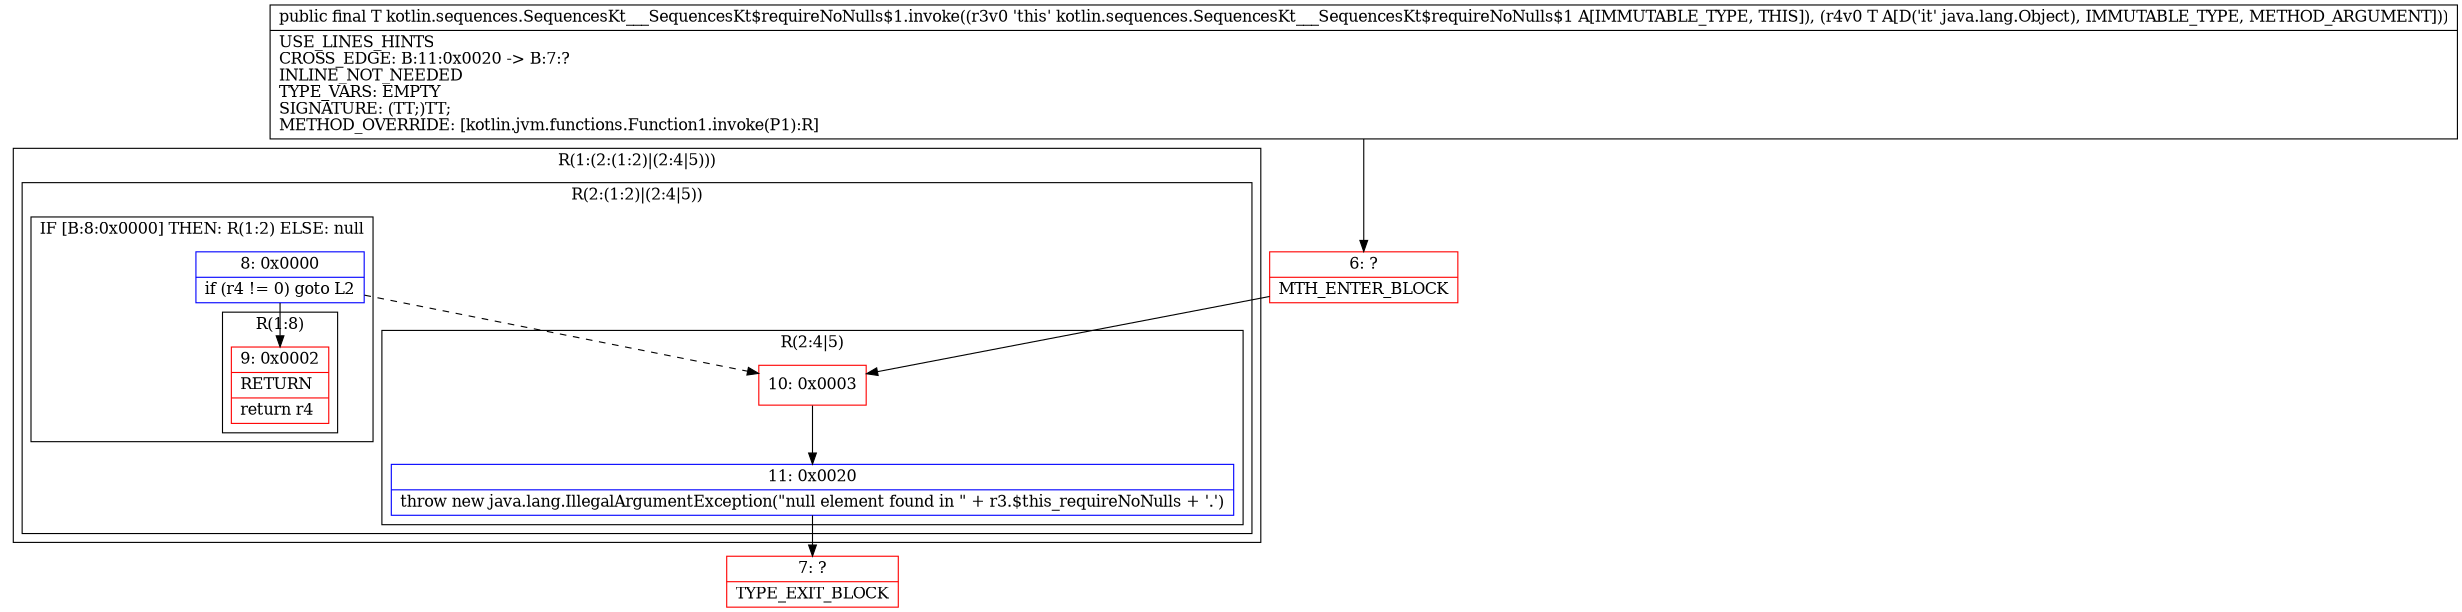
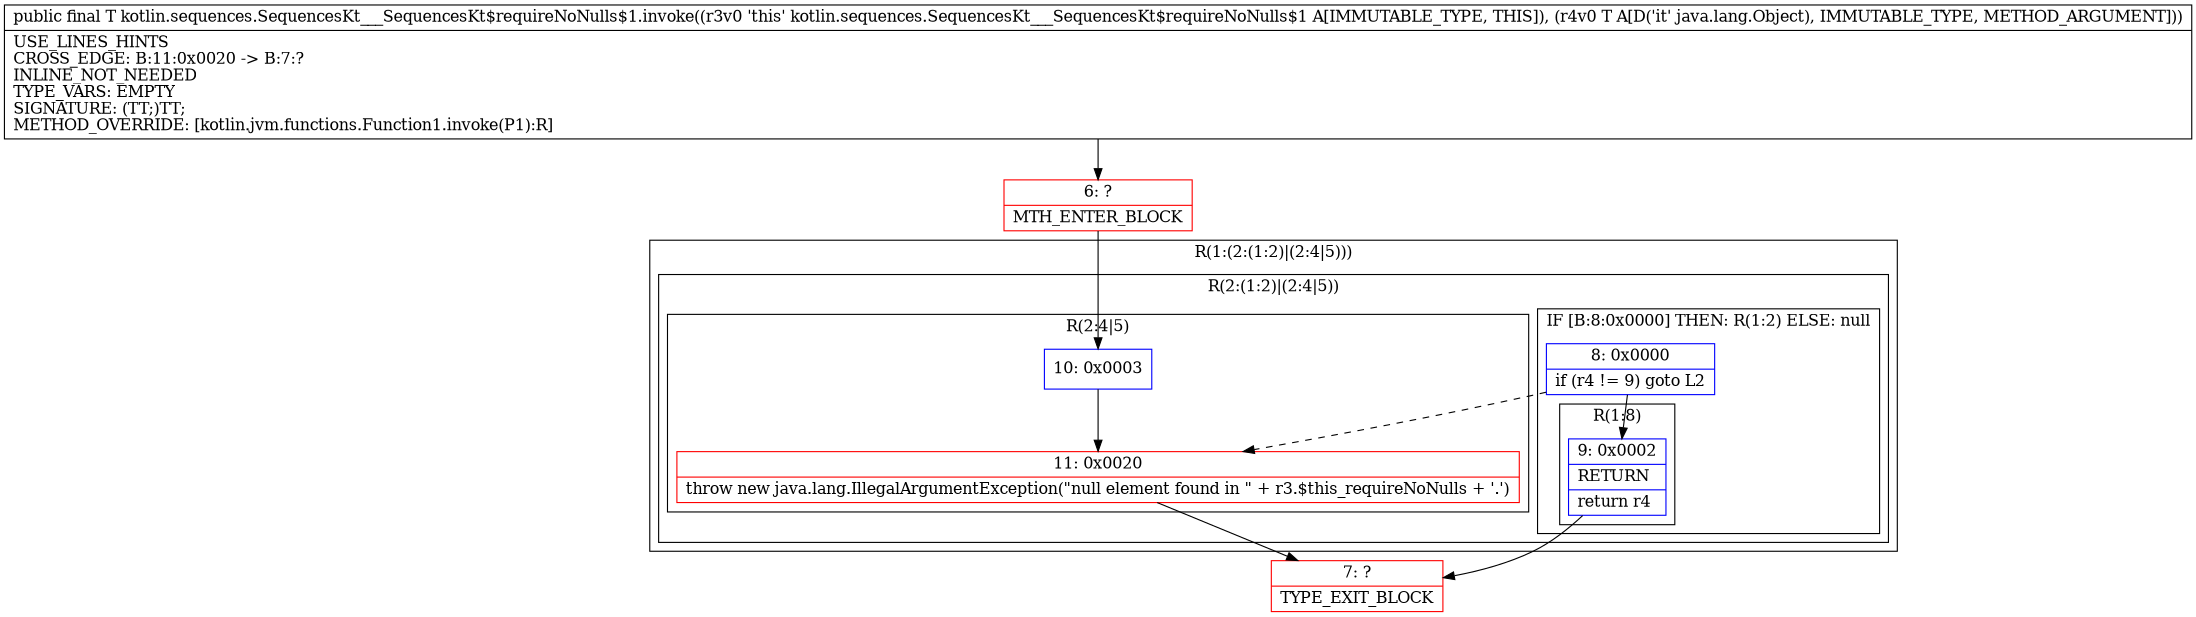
node "8: 0x0000": text "if (r4 != 0) goto L2" -> "if (r4 != 9) goto L2"
edge "8: 0x0000" -> "10: 0x0003": now "8: 0x0000" -> "11: 0x0020"
node "9: 0x0002": color red -> blue
node "10: 0x0003": color red -> blue
node "11: 0x0020": color blue -> red
edge "9: 0x0002" -> "7: ?": added
